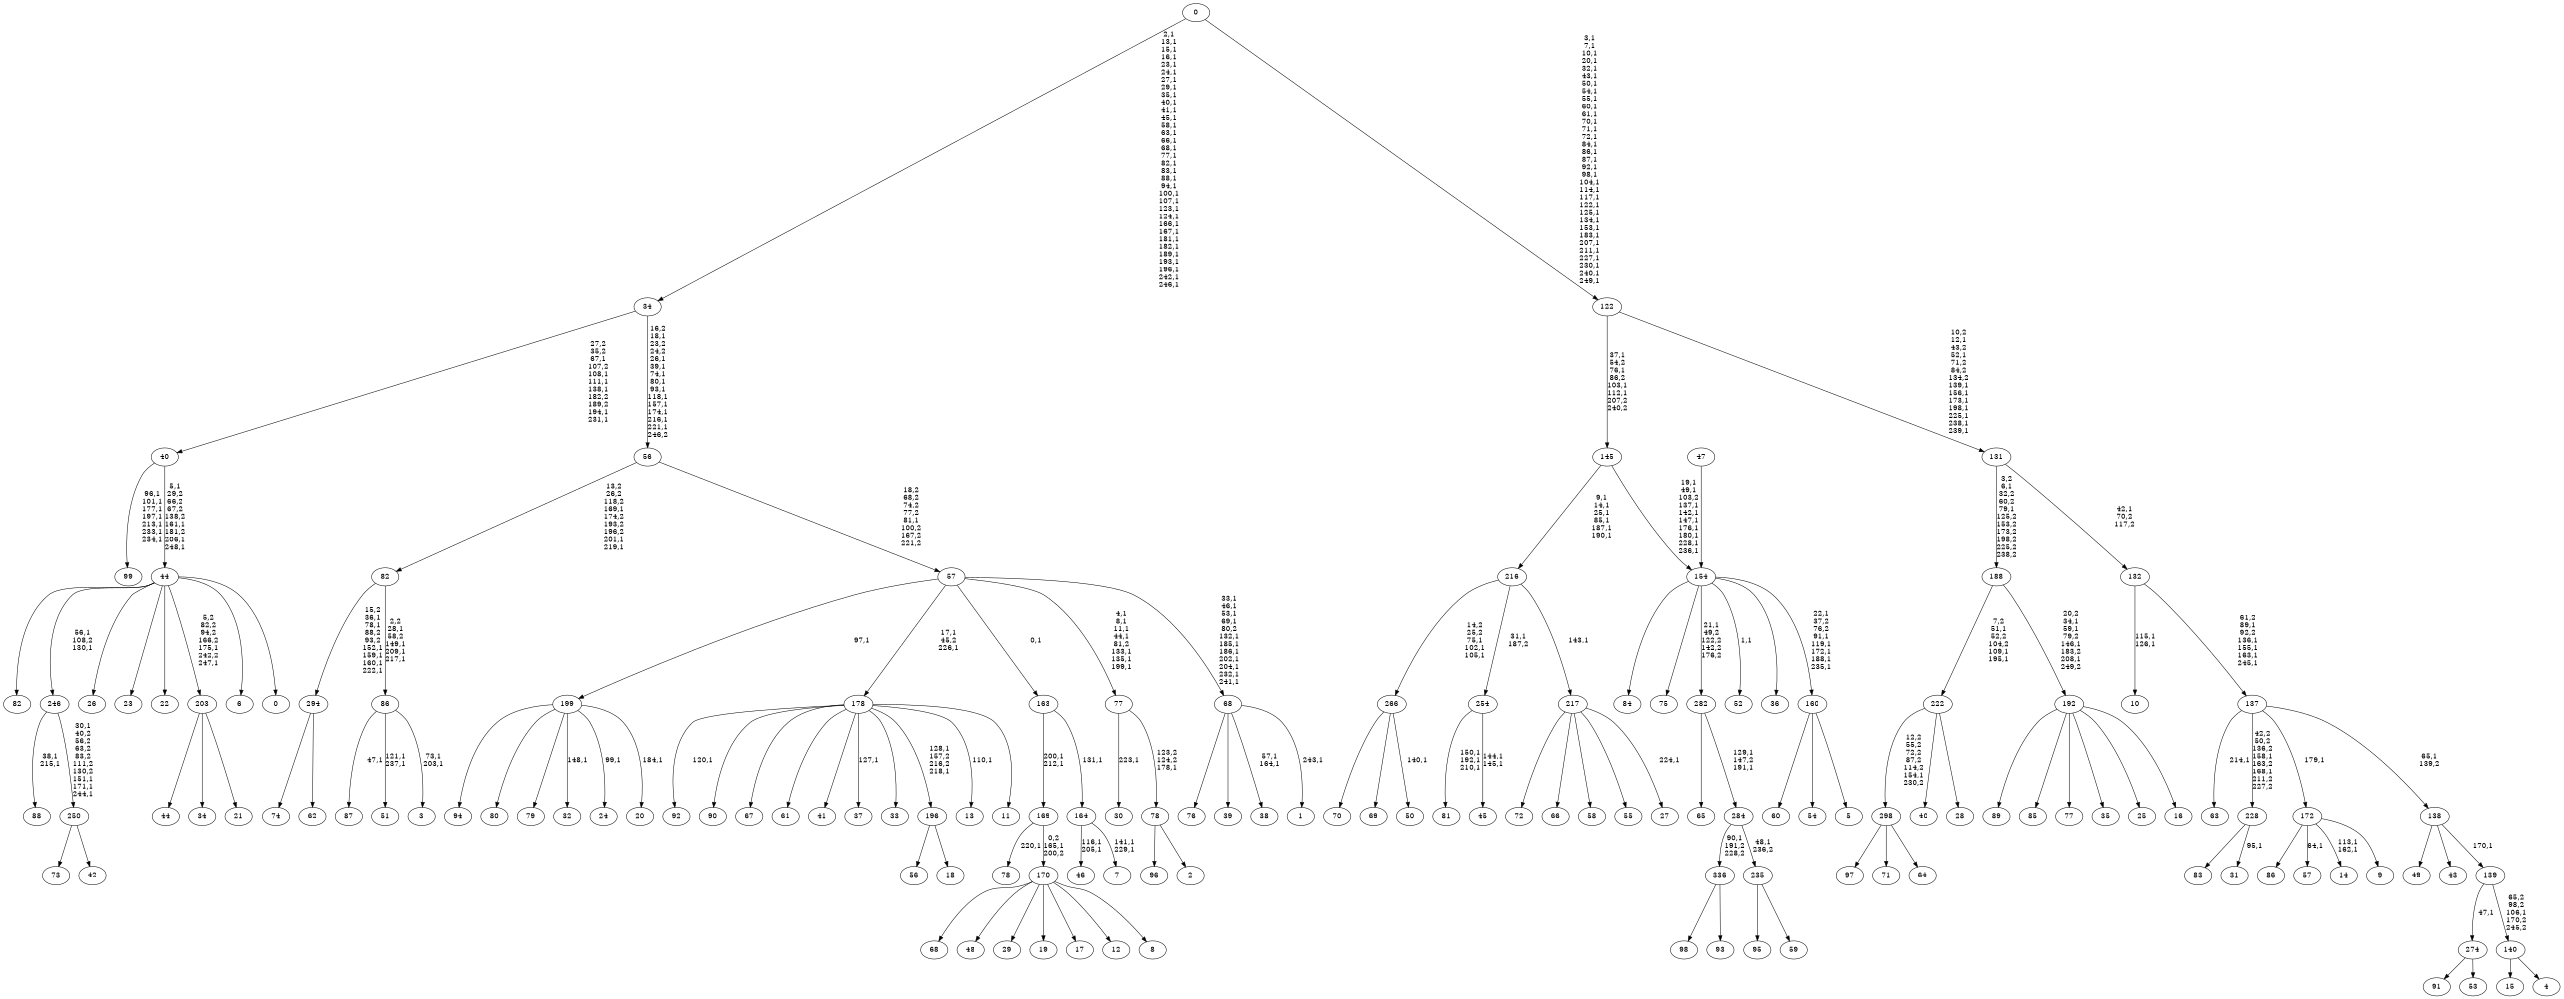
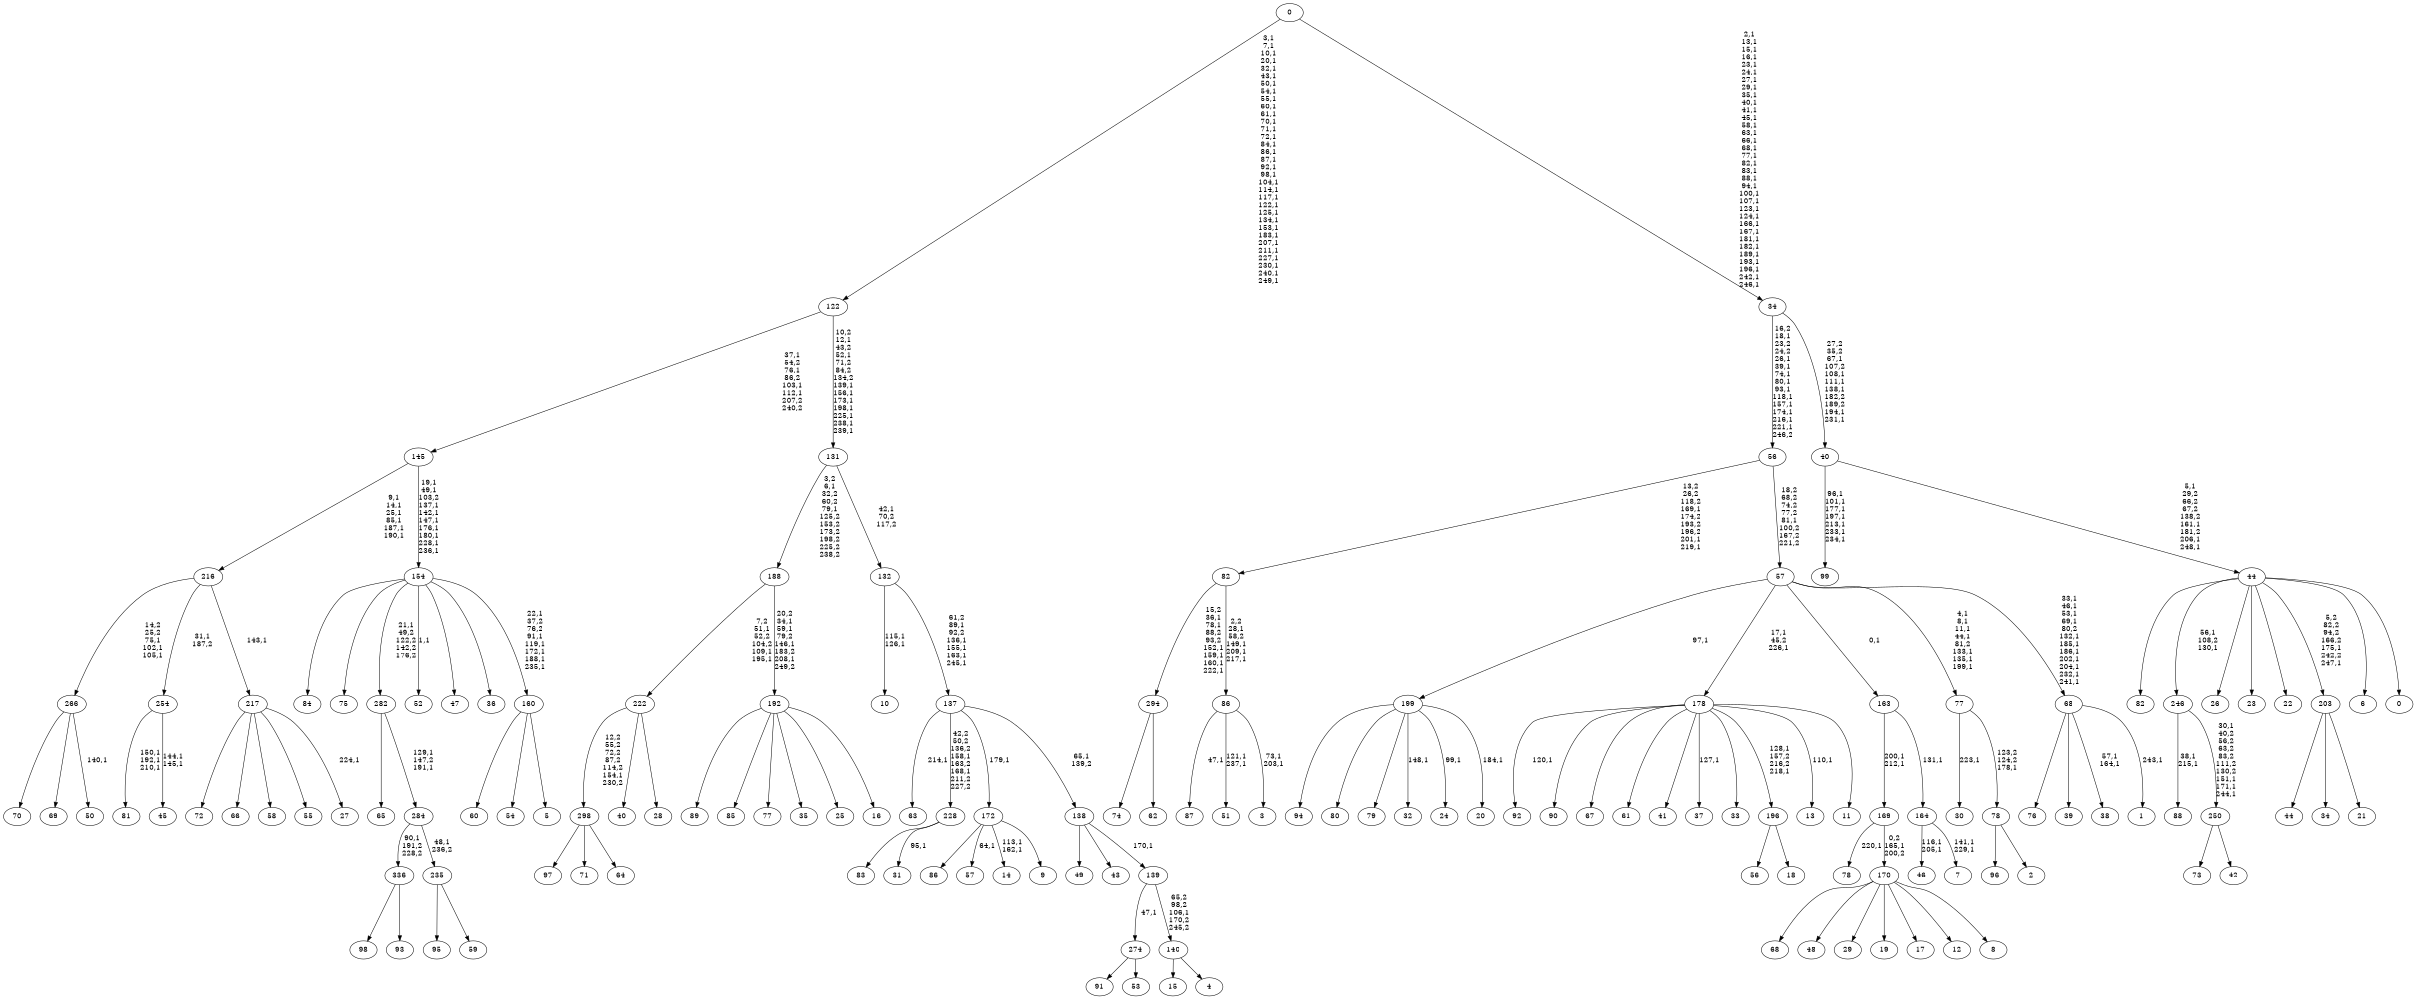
edge "47" -> "154": reversed
